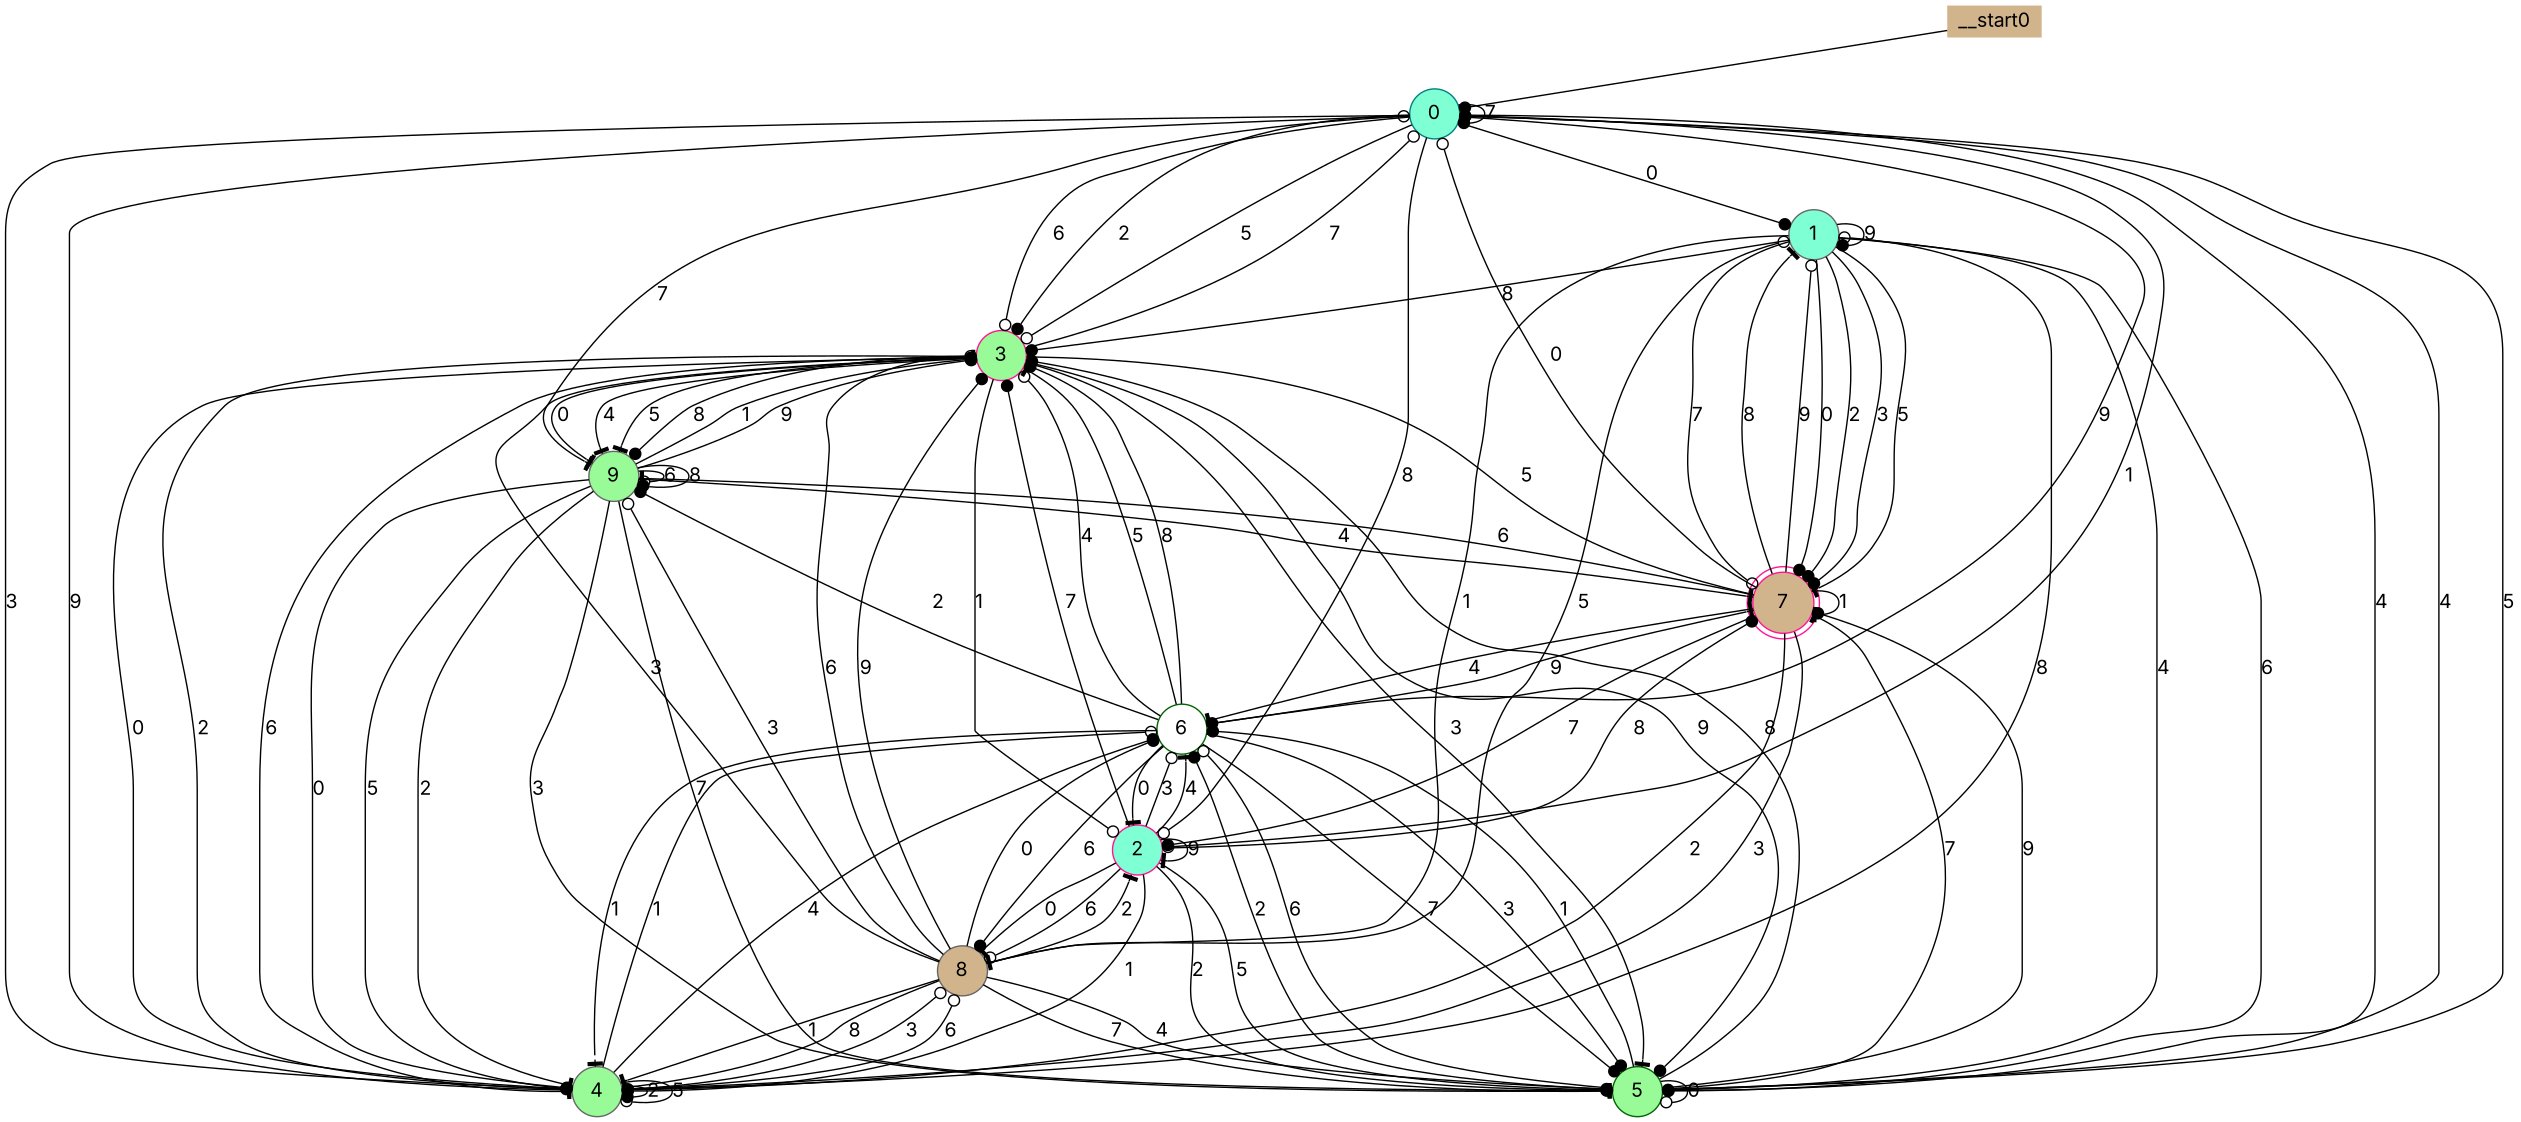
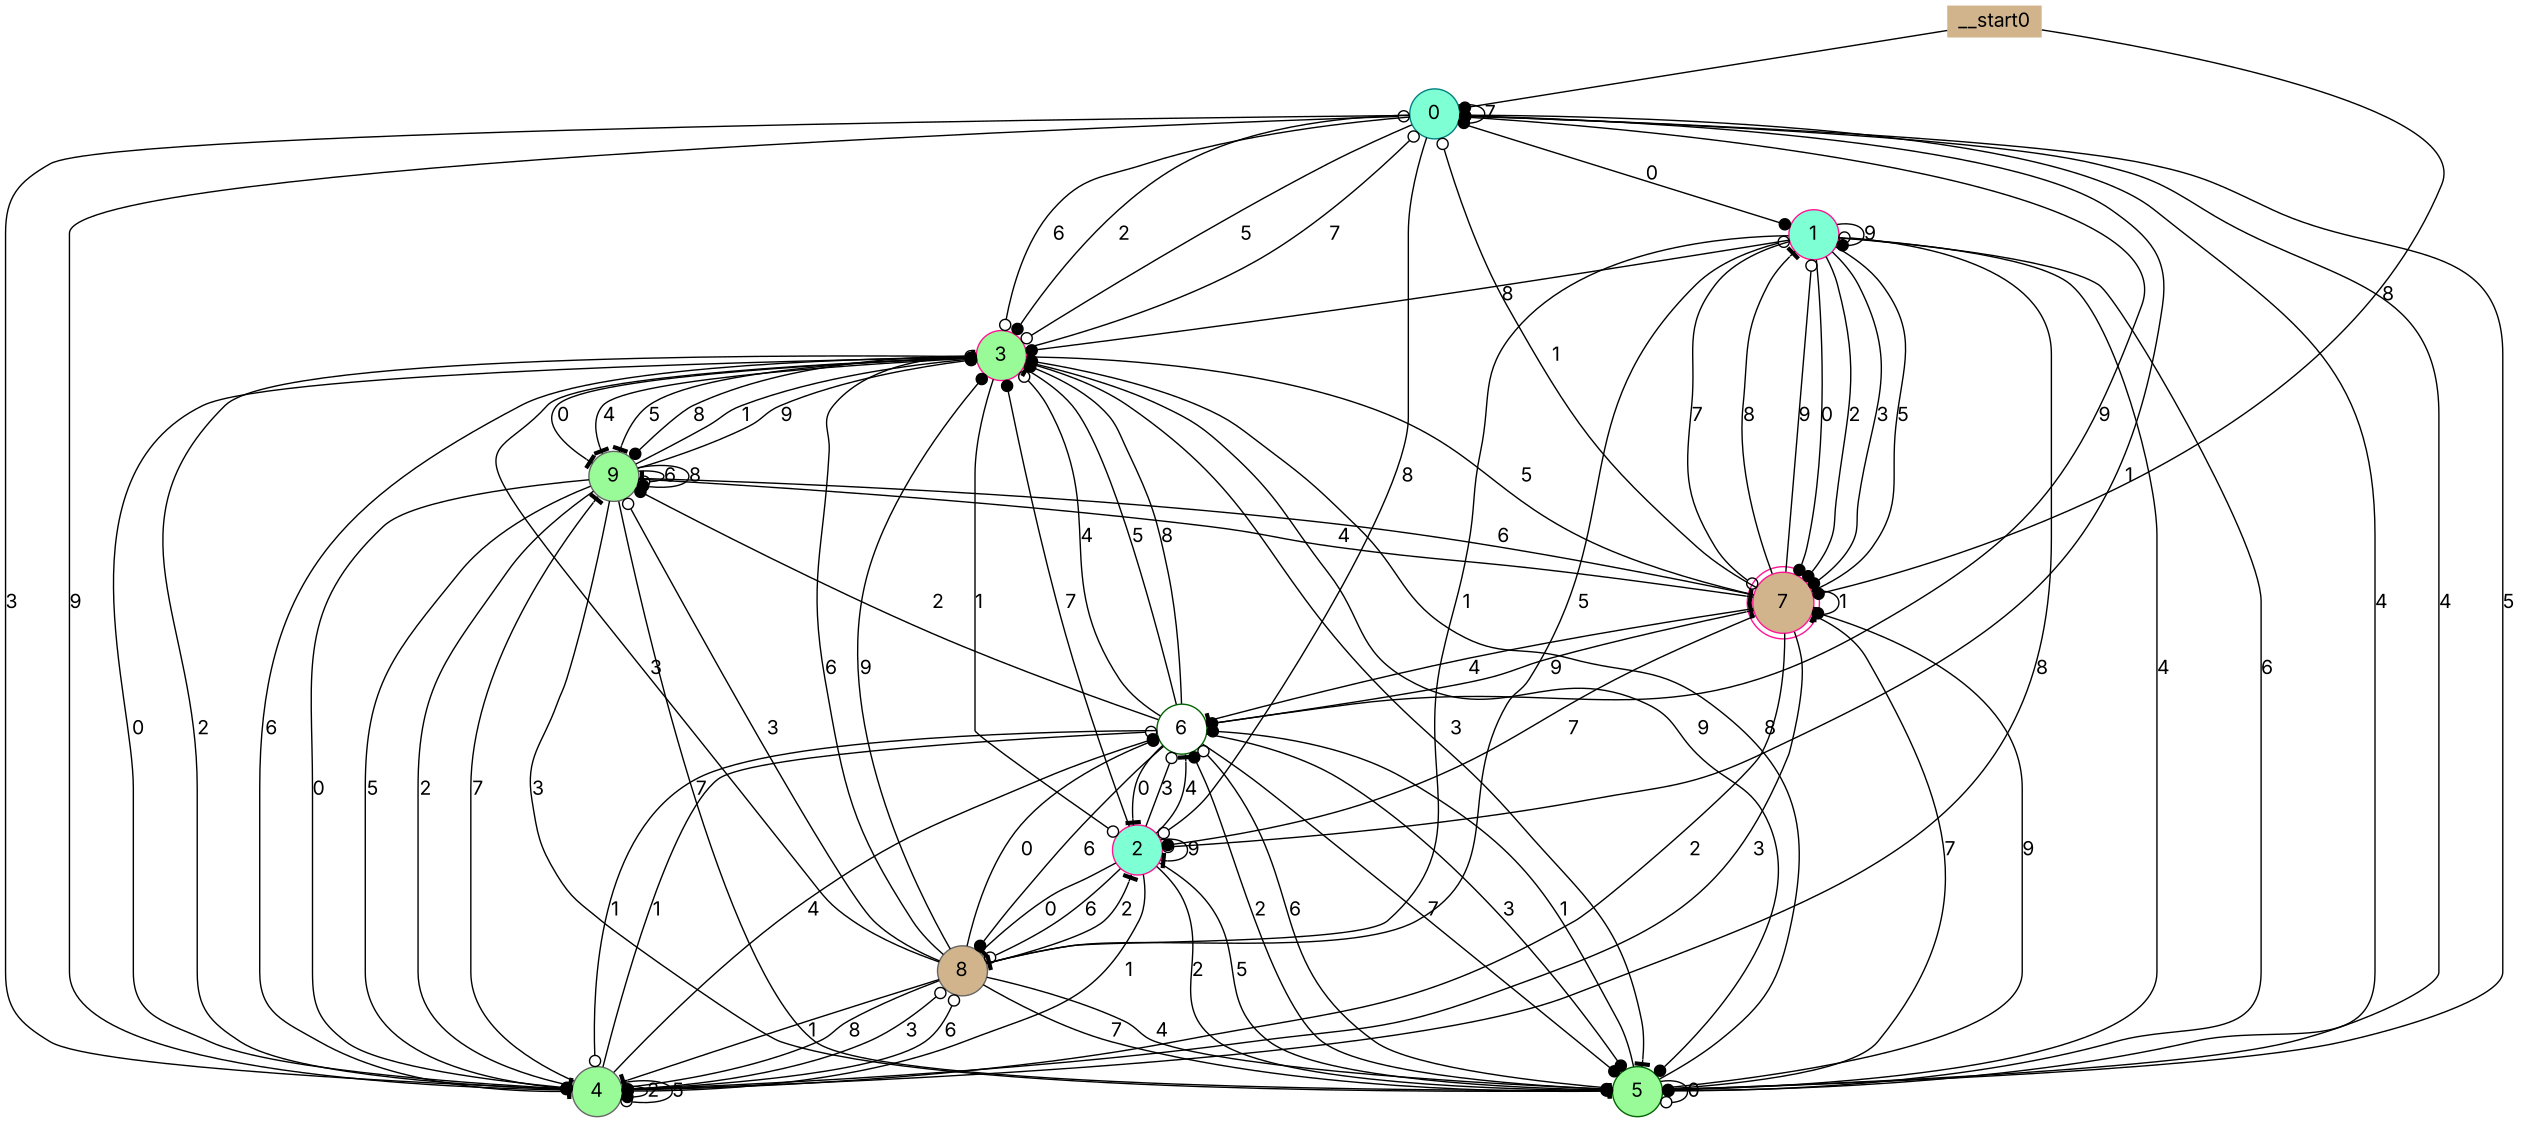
edge "0" -> "9": now "4" -> "9"
node "1": color gray40 -> deeppink
edge "7" -> "0": label "0" -> "1"
edge "6" -> "4": arrowhead tee -> odot
edge "2" -> "7": now "__start0" -> "7"
